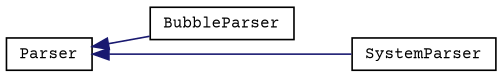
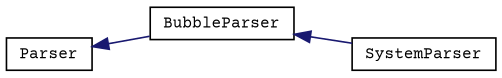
edge "SystemParser" -> "Parser": now "SystemParser" -> "BubbleParser"
